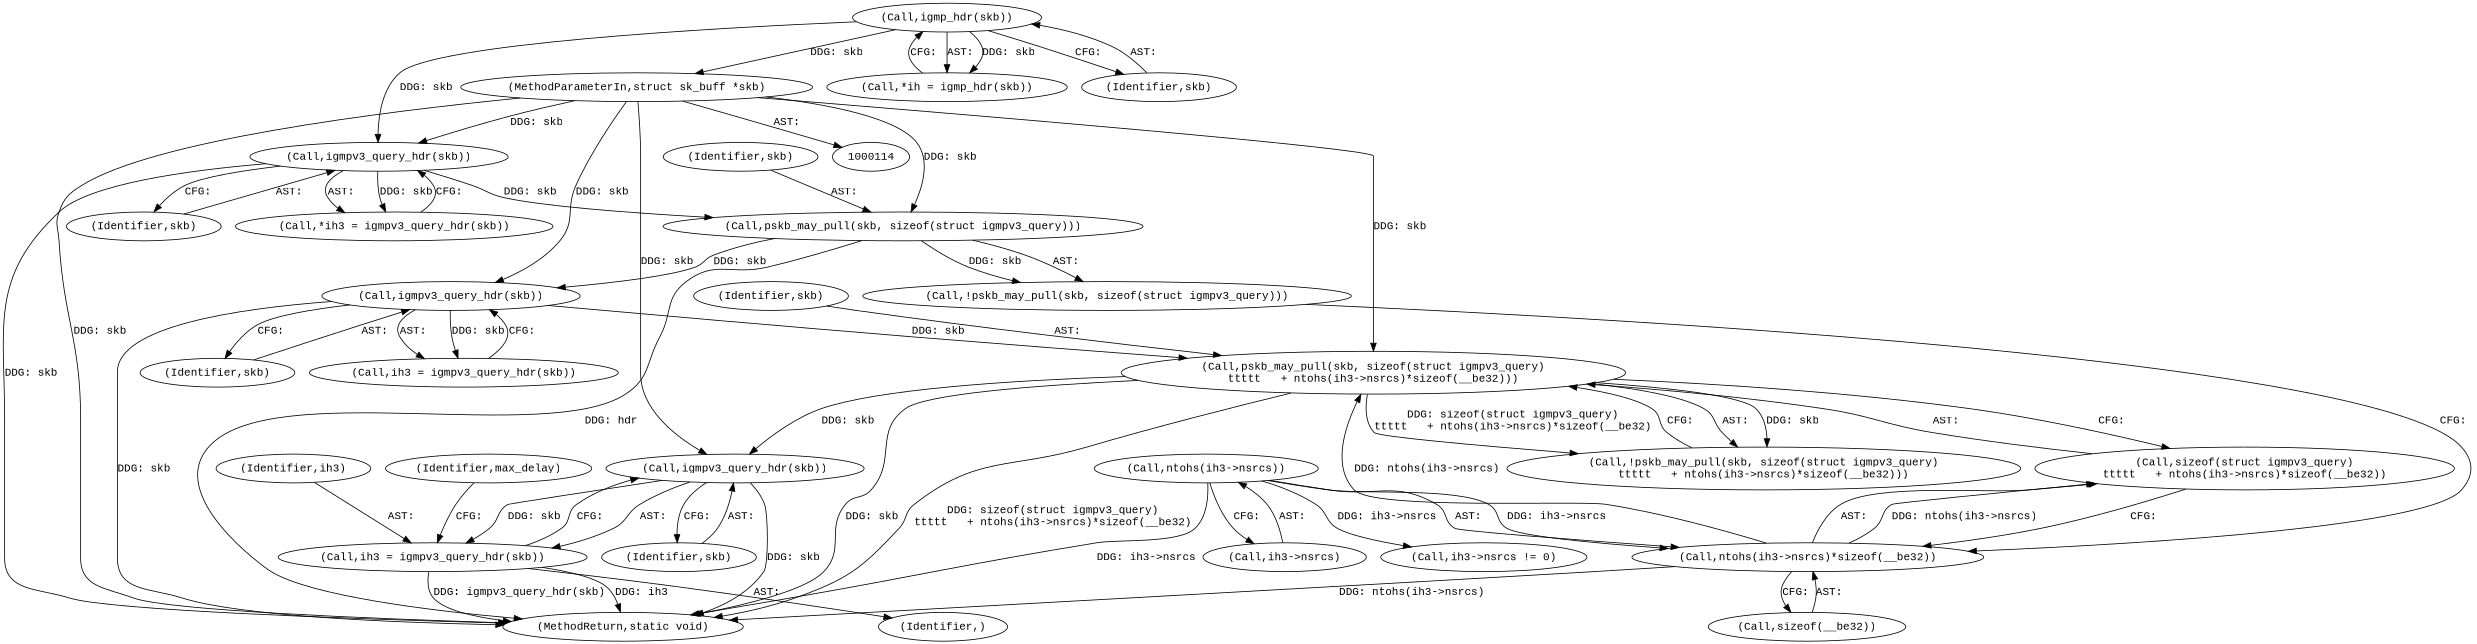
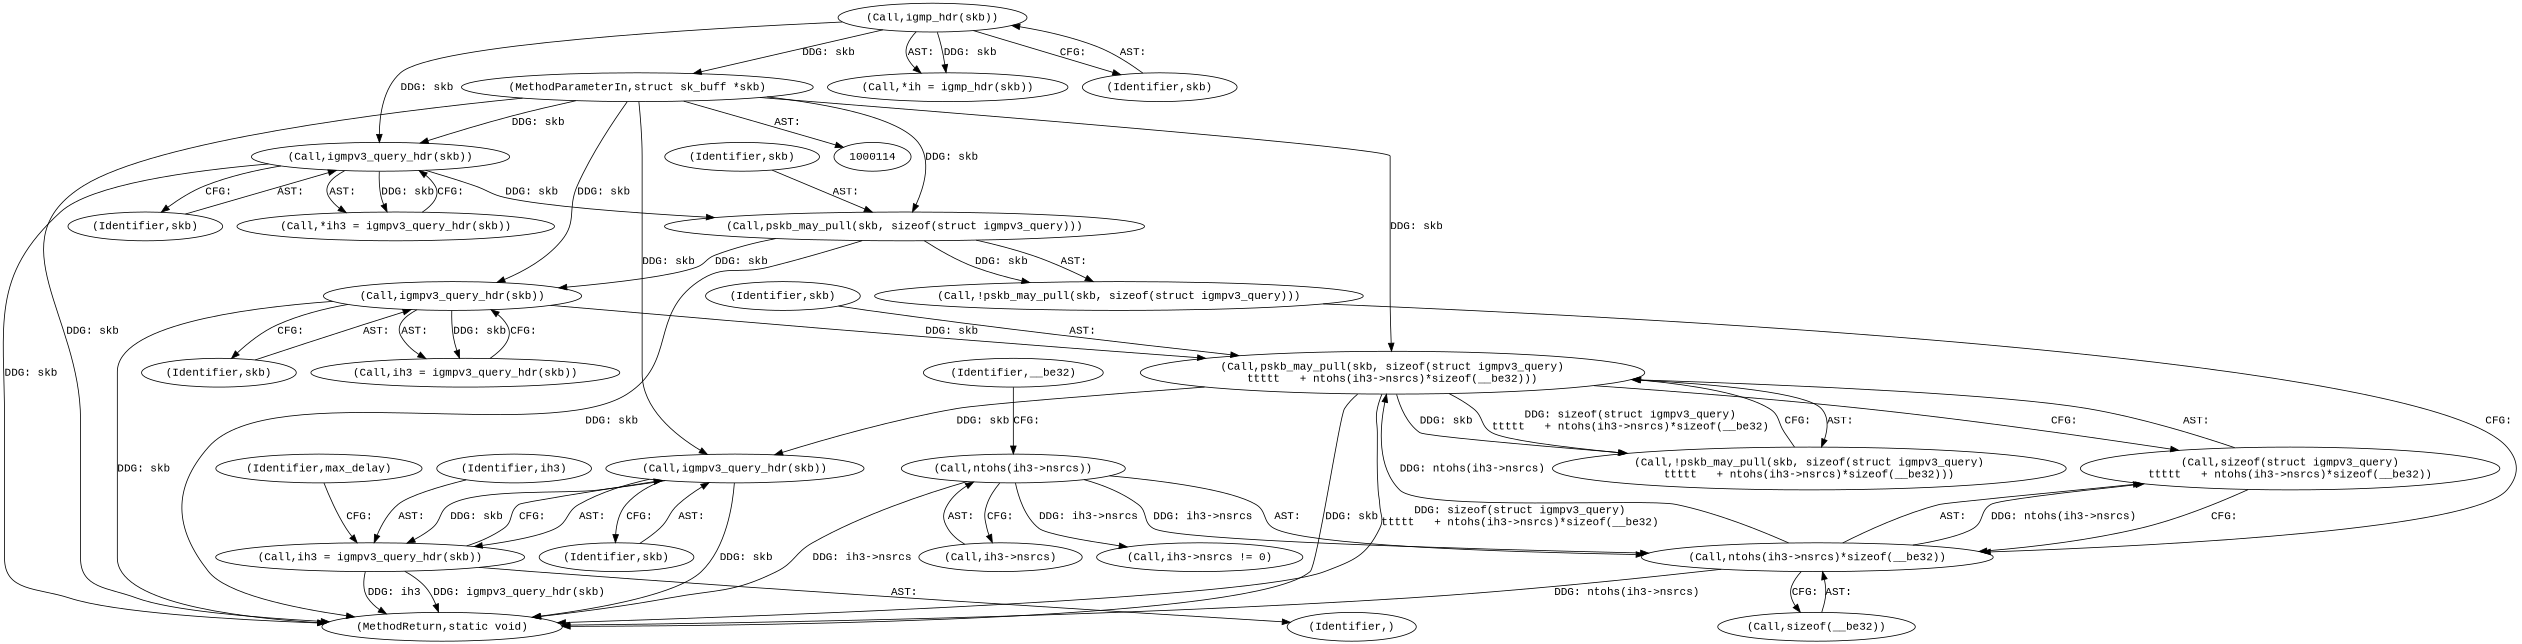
edge "(Call,*ih = igmp_hdr(skb))" -> "(Call,igmp_hdr(skb))": removed, label "CFG:"
node "(Identifier,__be32)": added
edge "(Call,pskb_may_pull(skb, sizeof(struct igmpv3_query)))" -> "(MethodReturn,static void)": label "DDG: hdr" -> "DDG: skb"
